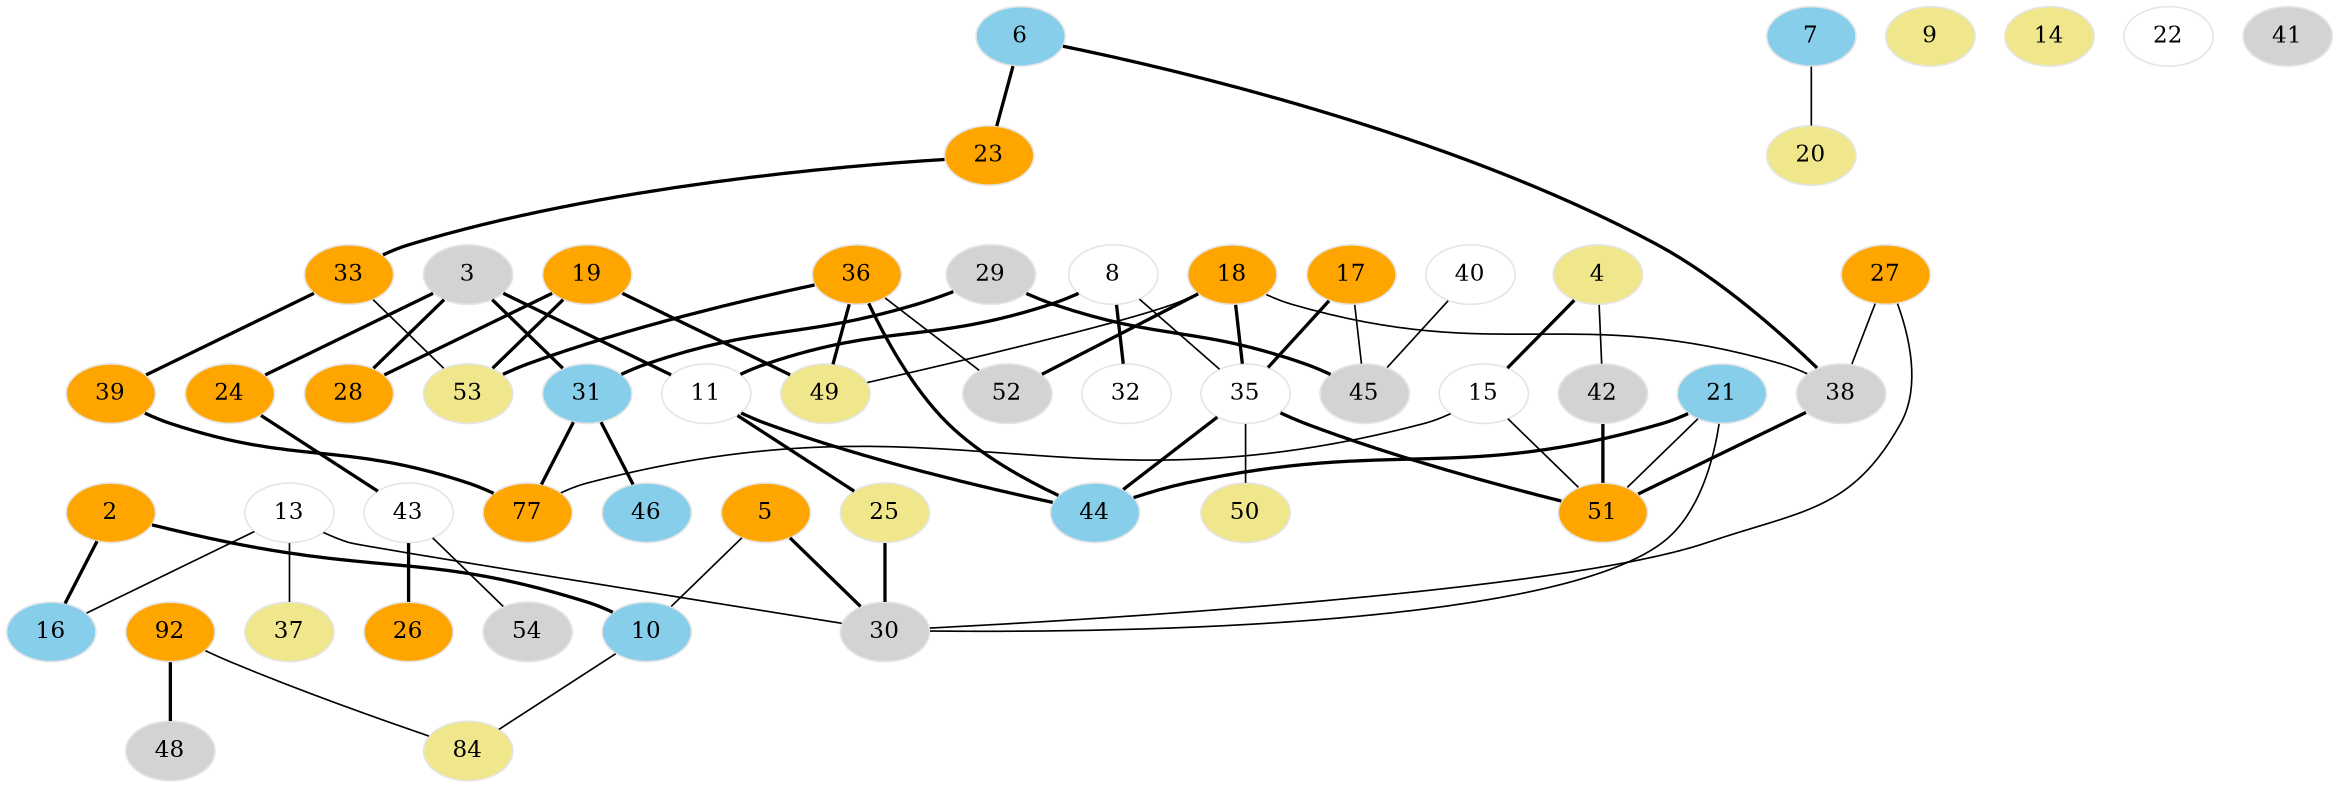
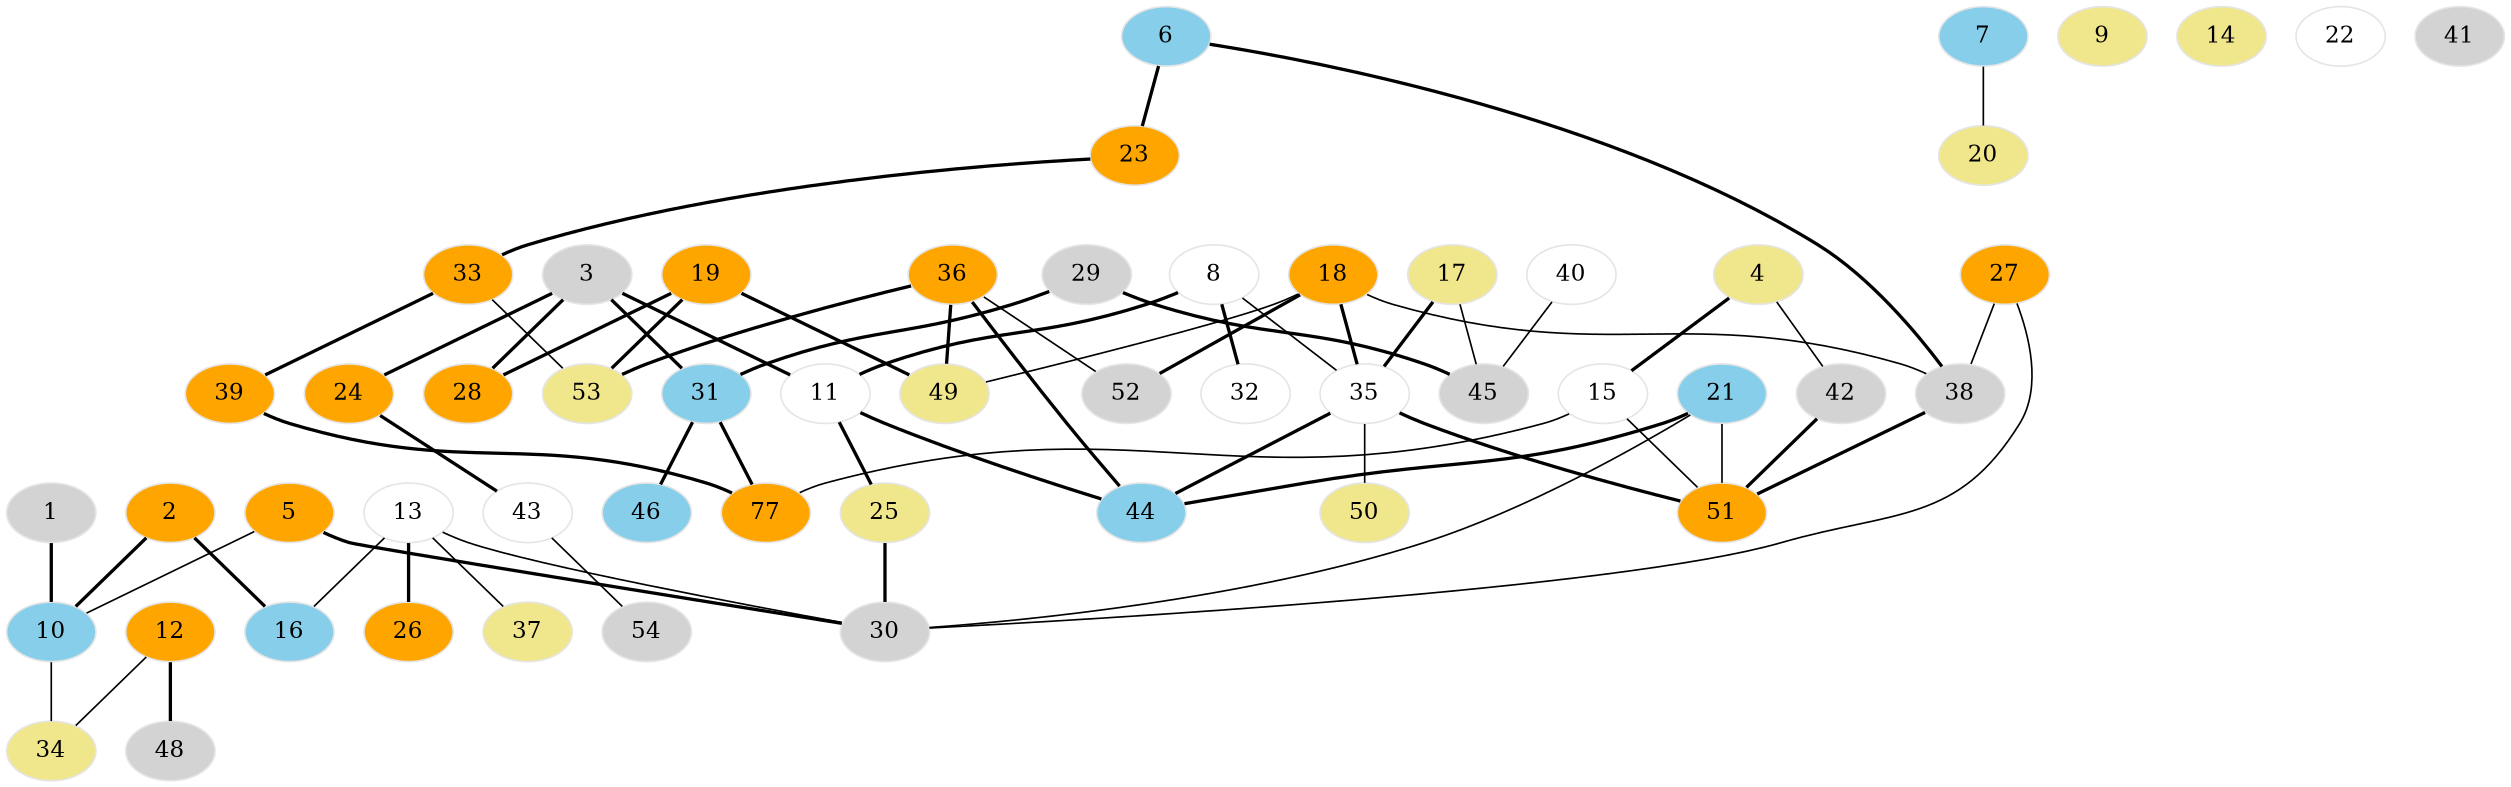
node "17": fillcolor orange -> khaki
node "1": added
edge "43" -- "26": now "13" -- "26"
node "92": label "92" -> "12"
node "84": label "84" -> "34"
